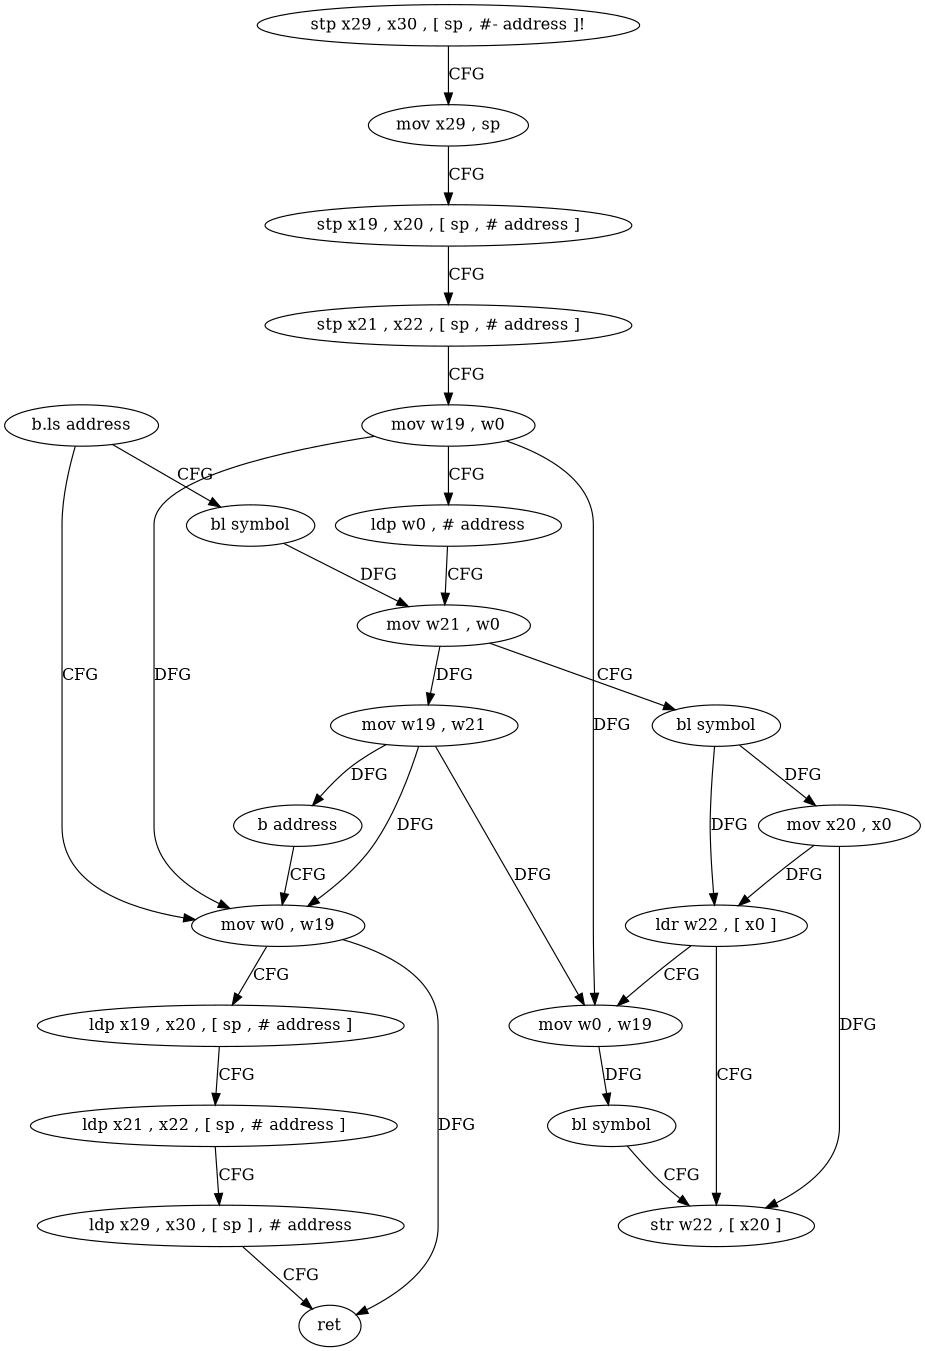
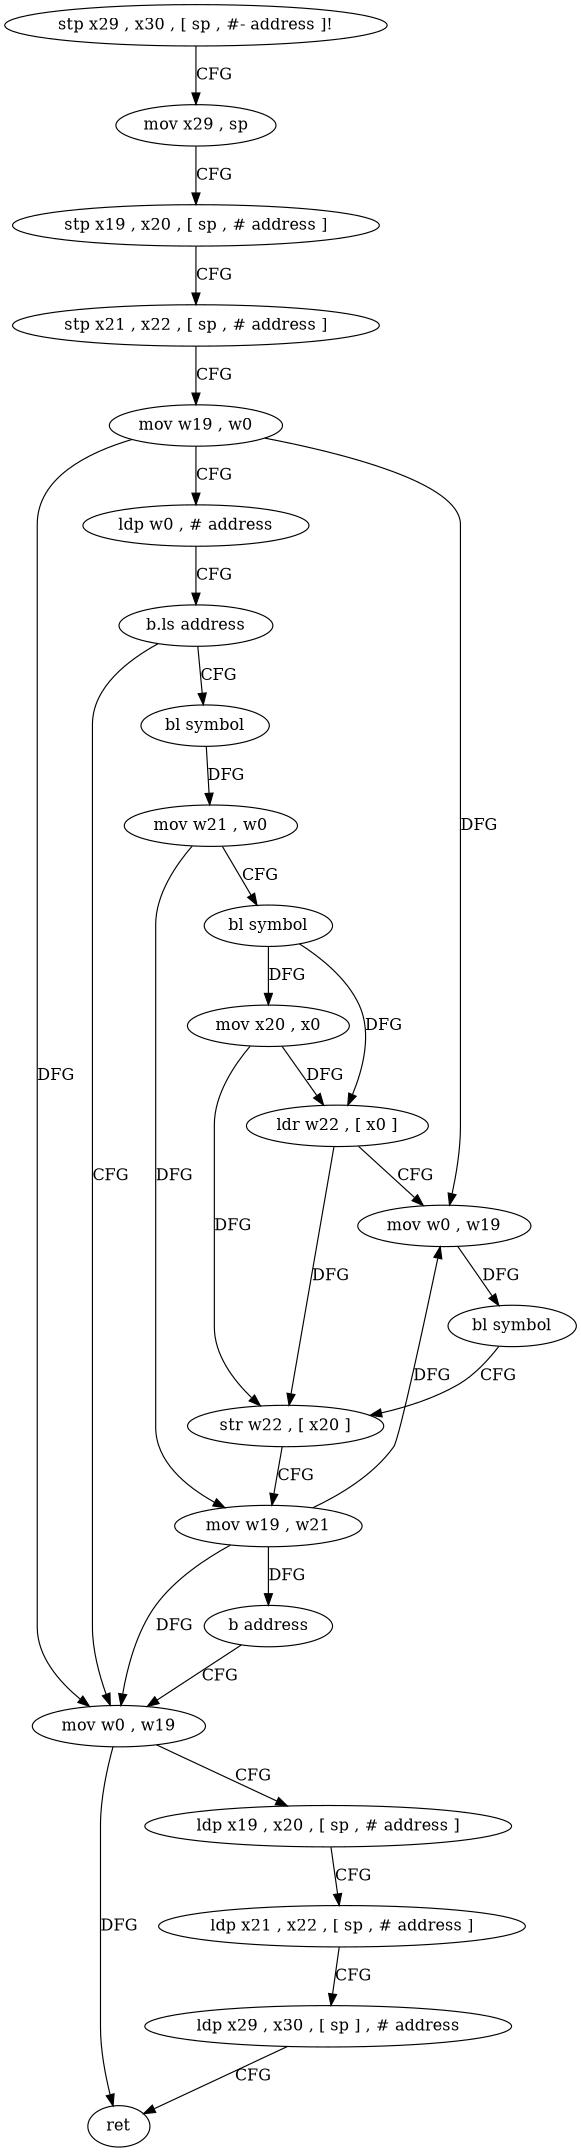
edge "ldp w0 , # address" -> "mov w21 , w0": now "ldp w0 , # address" -> "b.ls address"
edge "ldr w22 , [ x0 ]" -> "str w22 , [ x20 ]": label "CFG" -> "DFG"
edge "str w22 , [ x20 ]" -> "mov w19 , w21": added, label "CFG"
